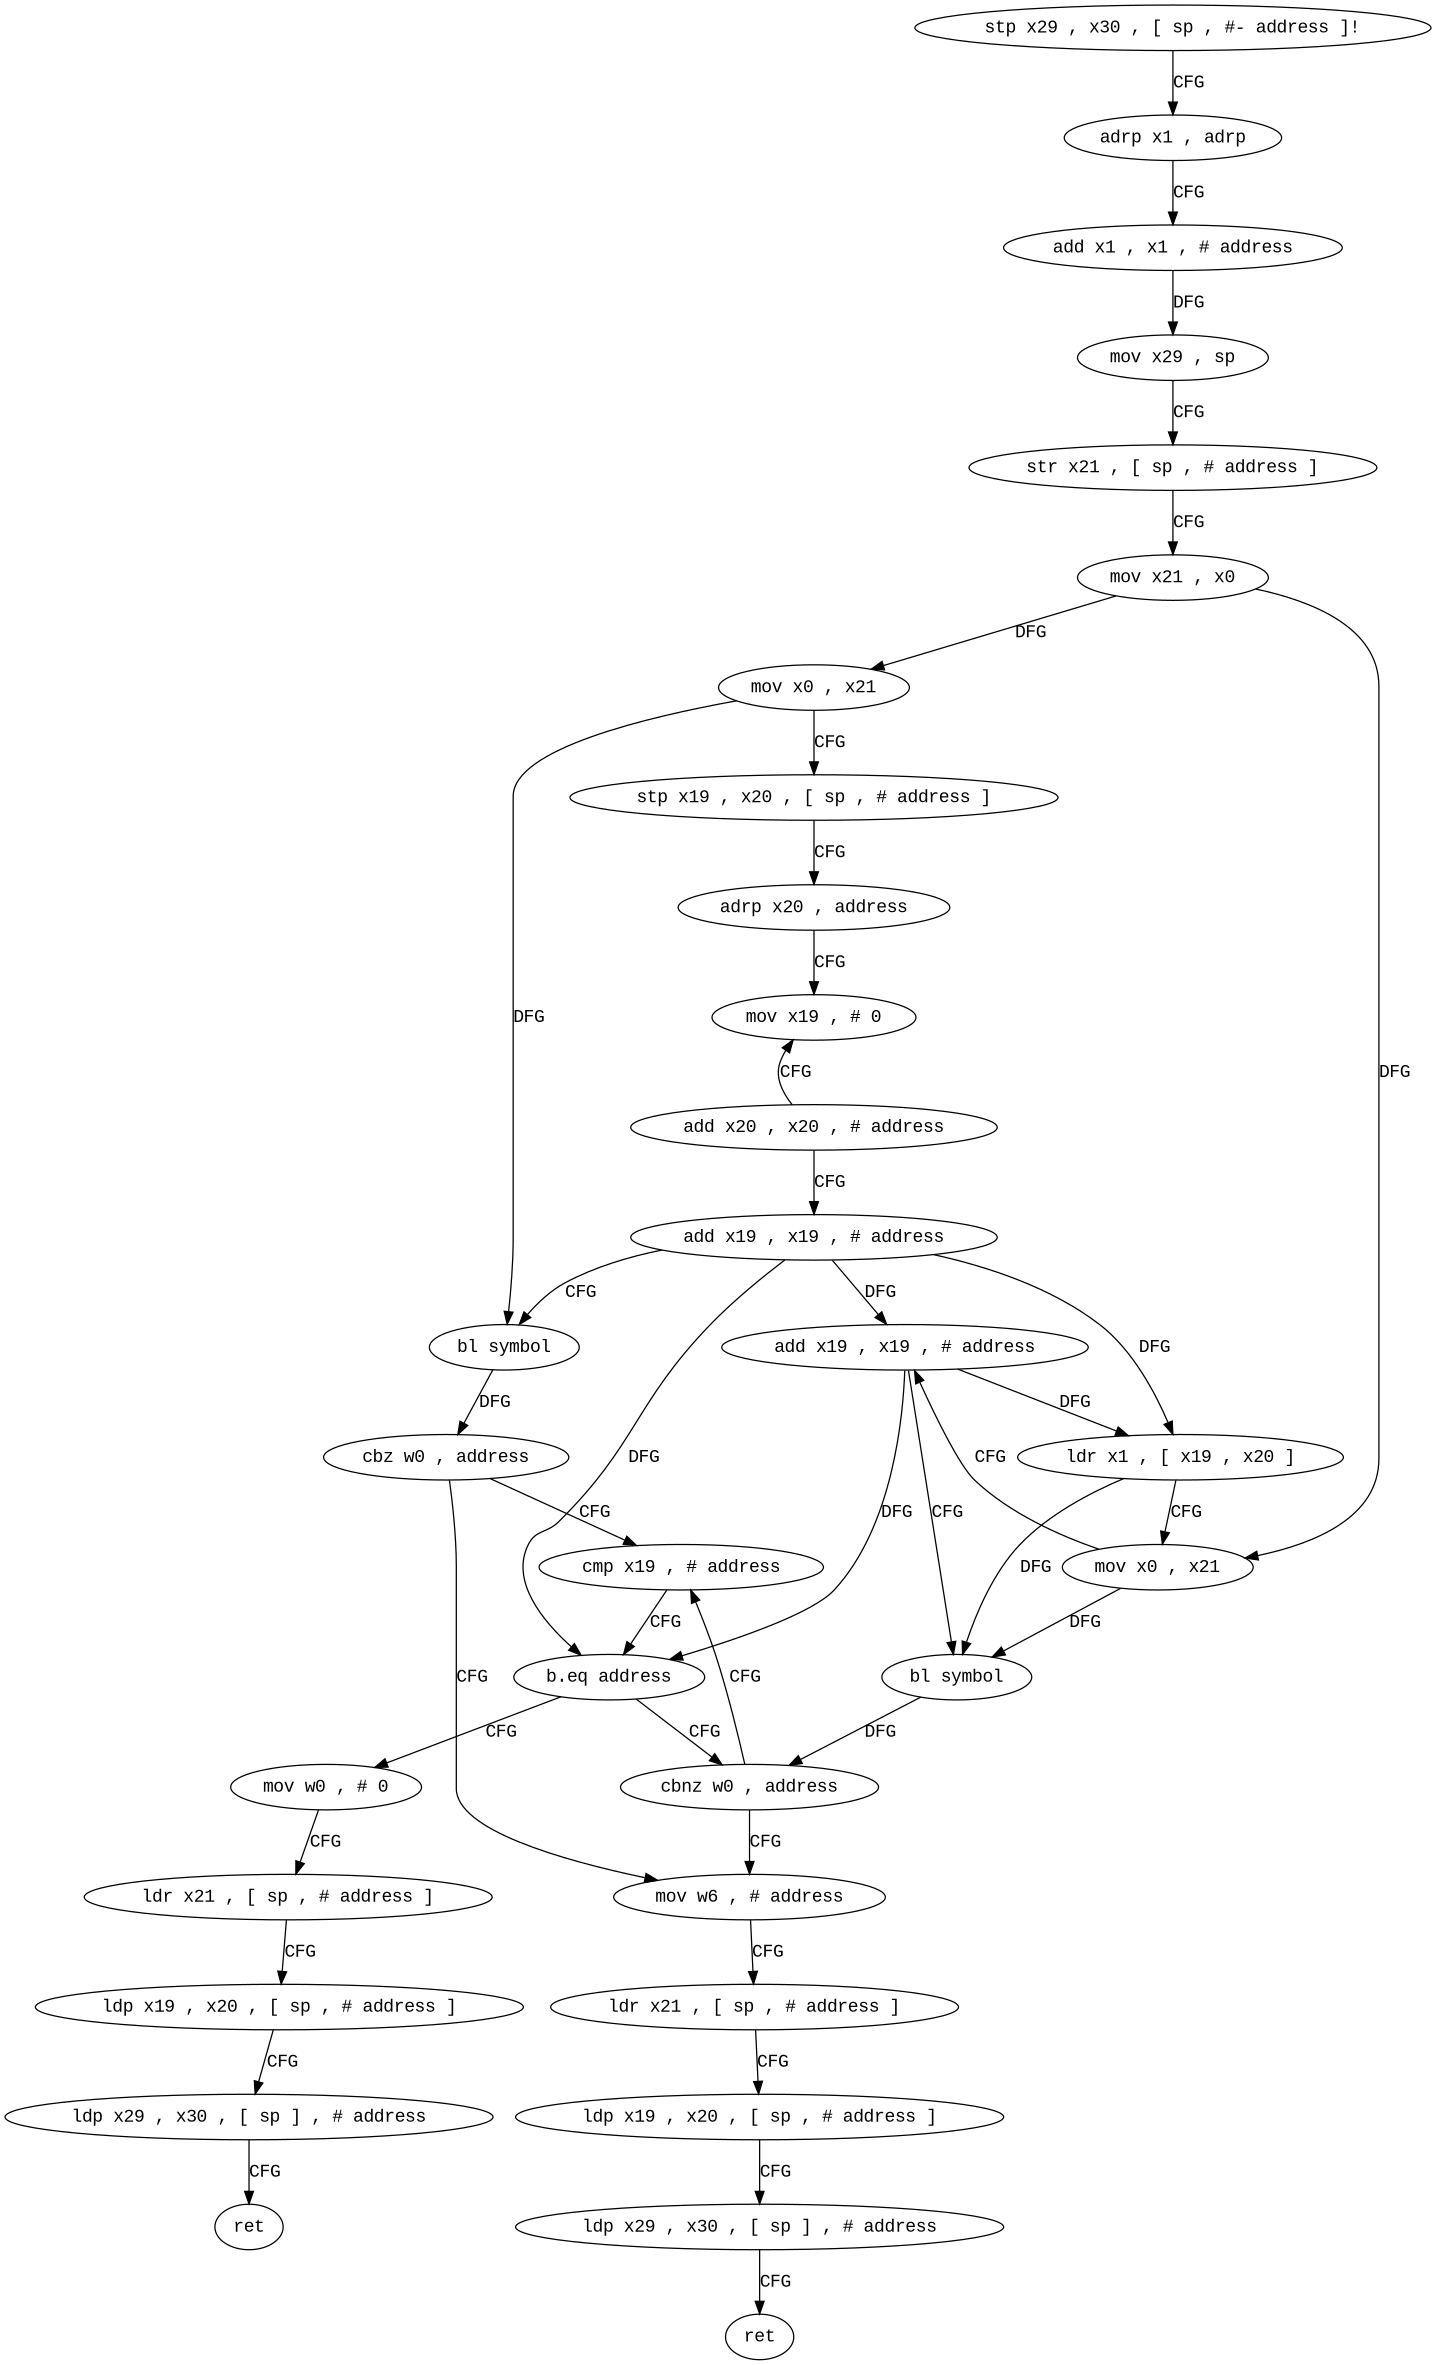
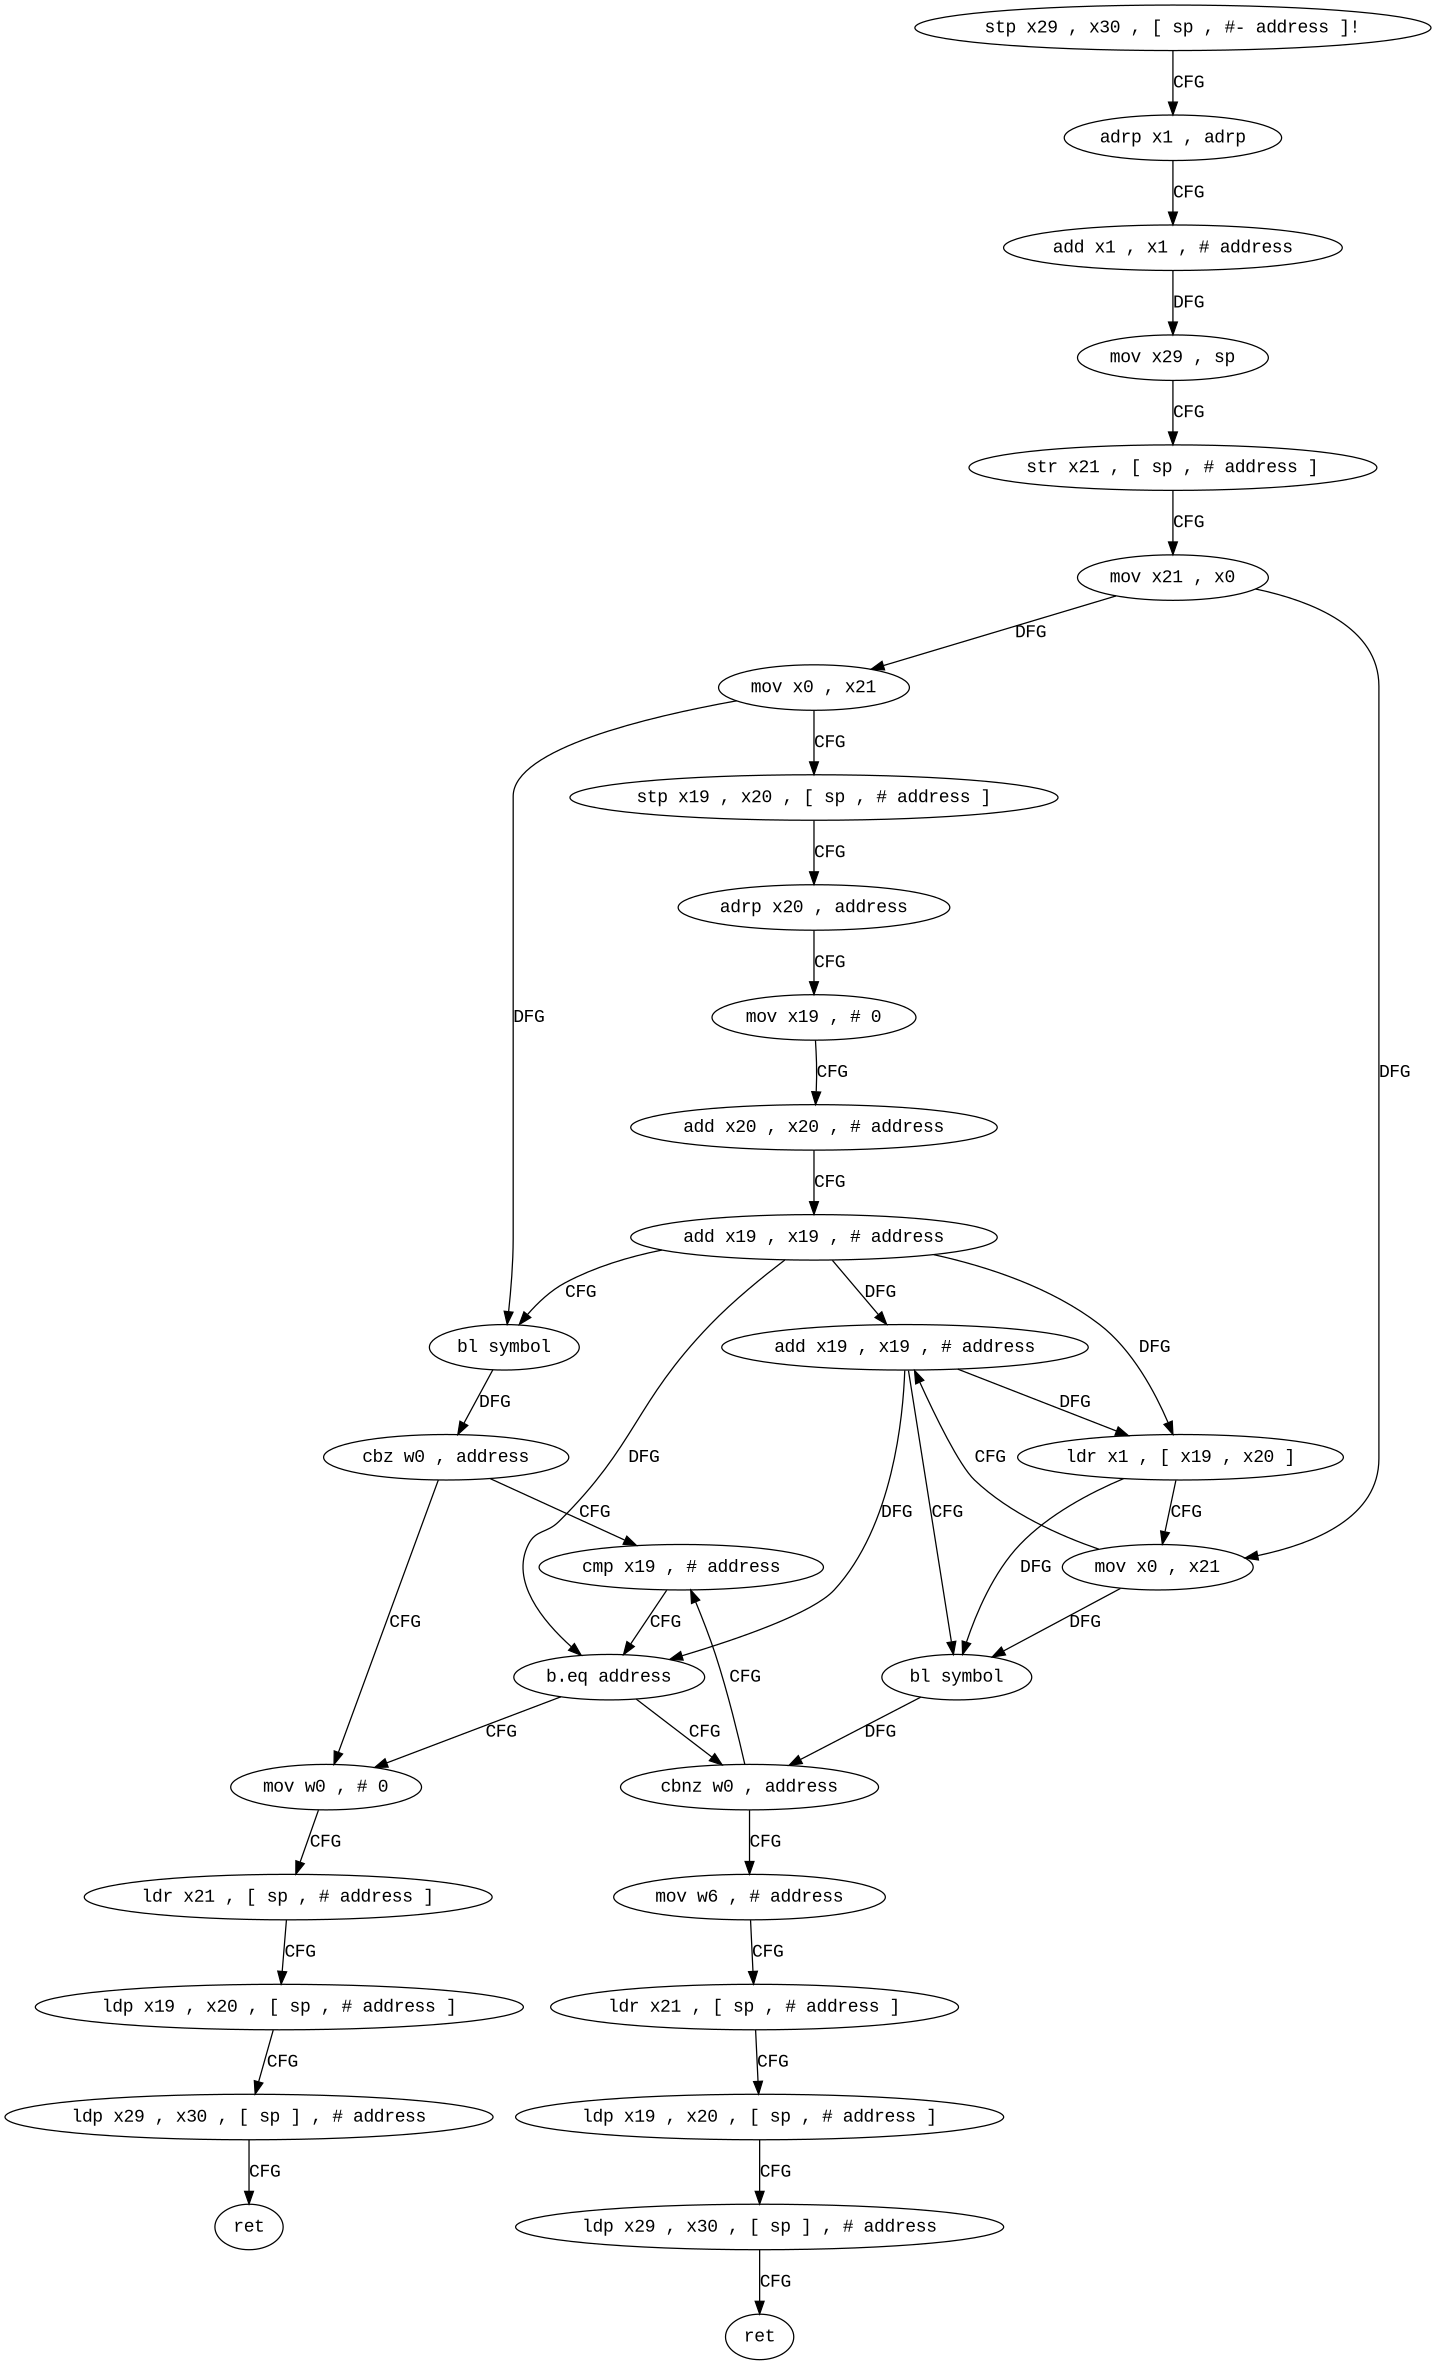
edge "add x20 , x20 , # address" -> "mov x19 , # 0": reversed
edge "cbz w0 , address" -> "mov w6 , # address": now "cbz w0 , address" -> "mov w0 , # 0"
